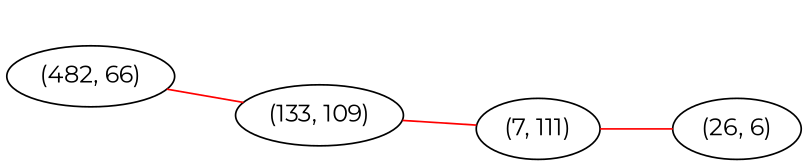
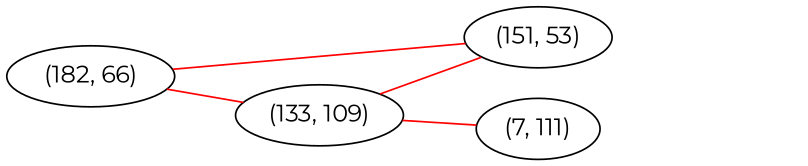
node "(151, 53)": added
node "(482, 66)": label "(482, 66)" -> "(182, 66)"
node "(26, 6)": removed
